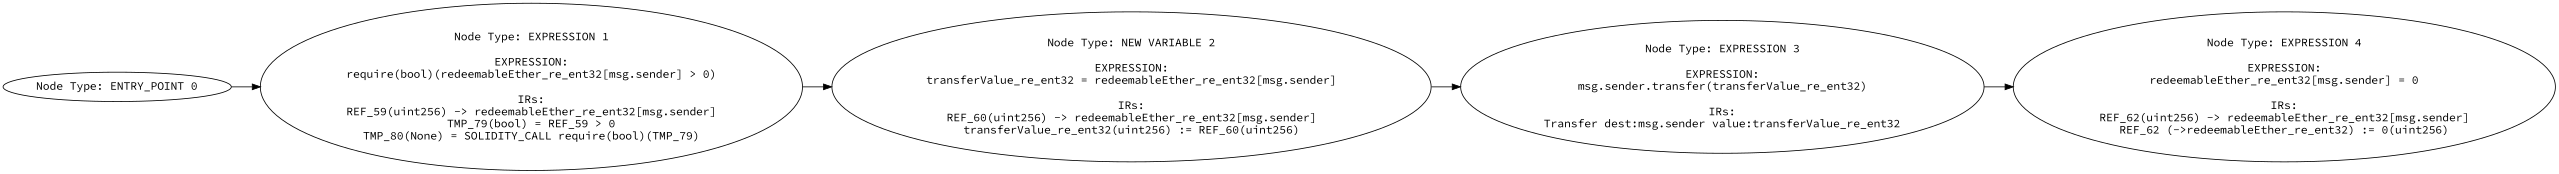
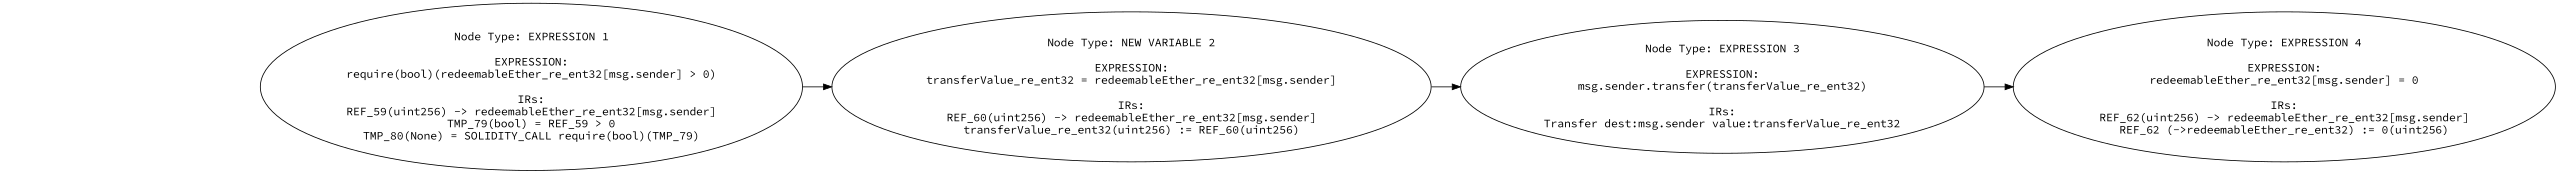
node "Node Type: ENTRY_POINT 0": removed
